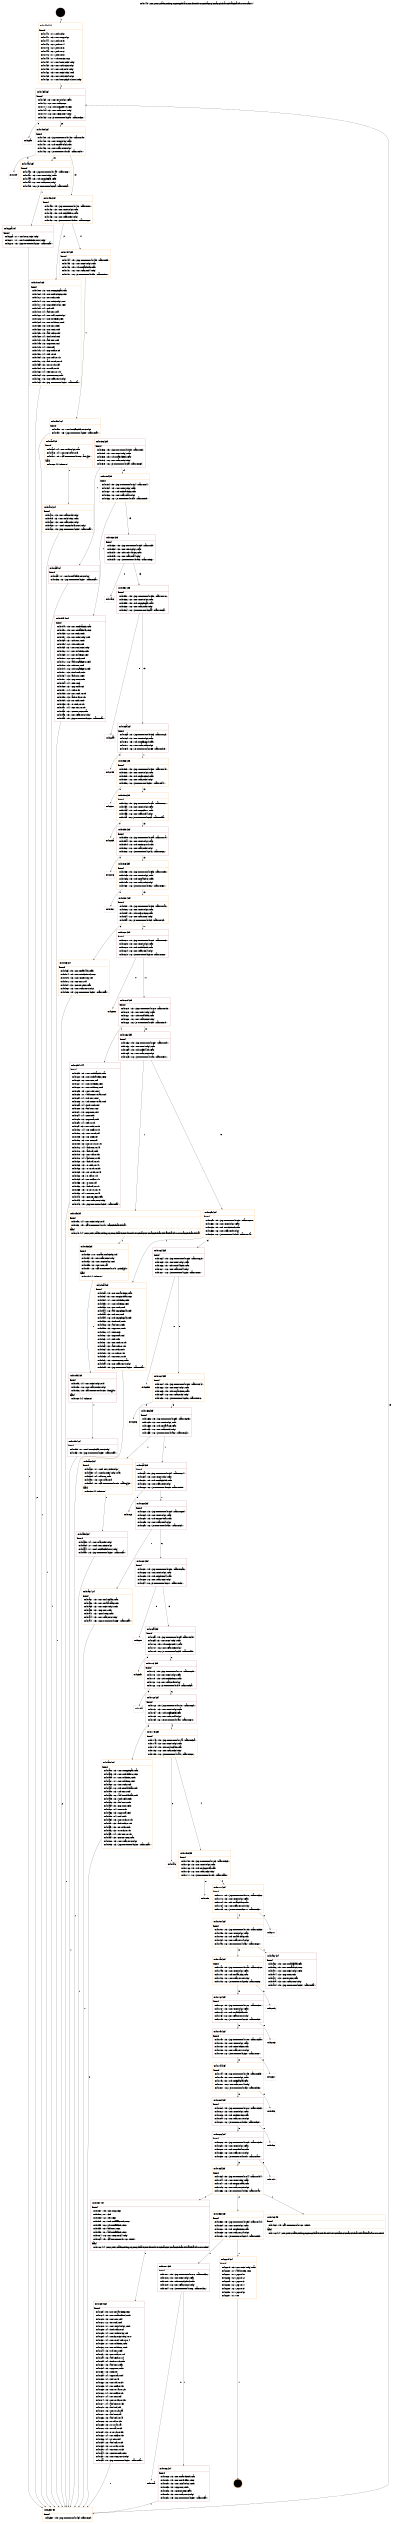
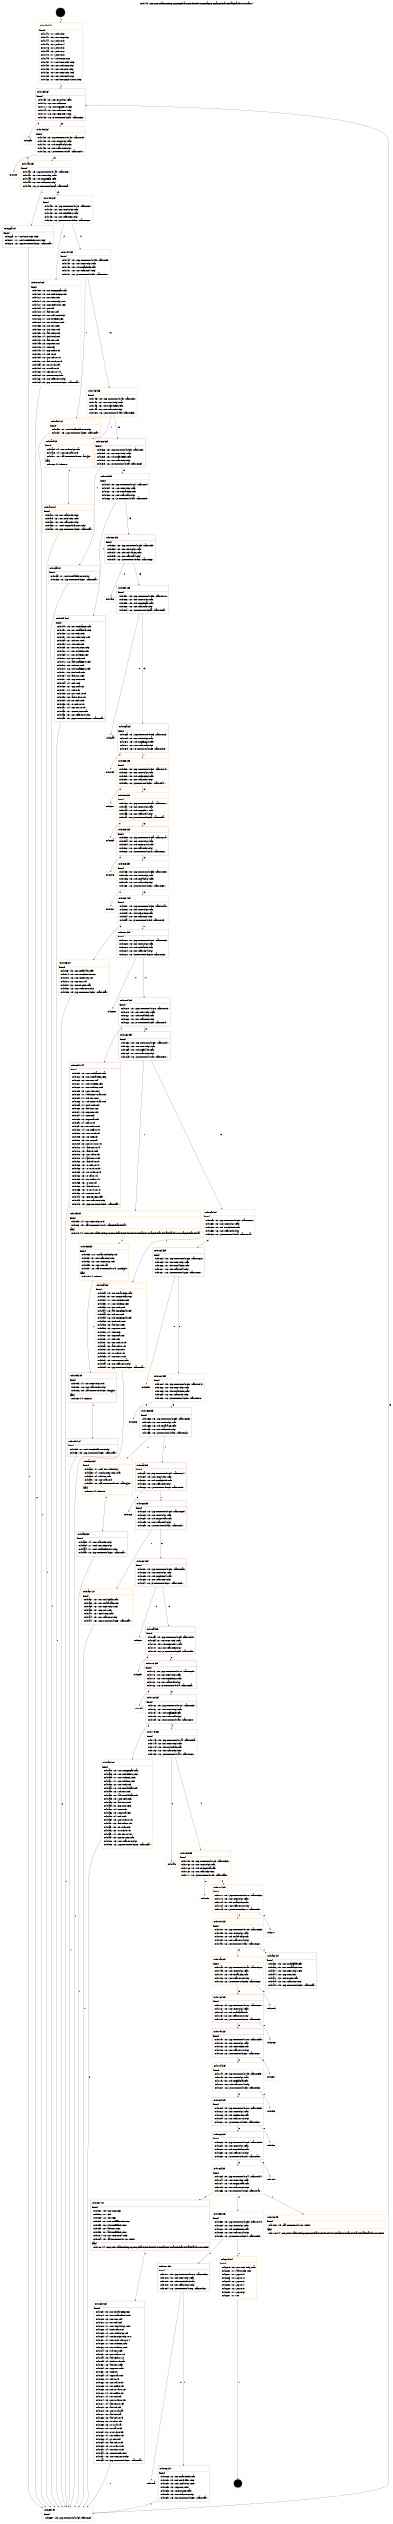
edge "0x401489 [25]" -> "0x4014bb [25]": now "0x4014a2 [25]" -> "0x4014bb [25]"
node "0x4014ed [25]": added
